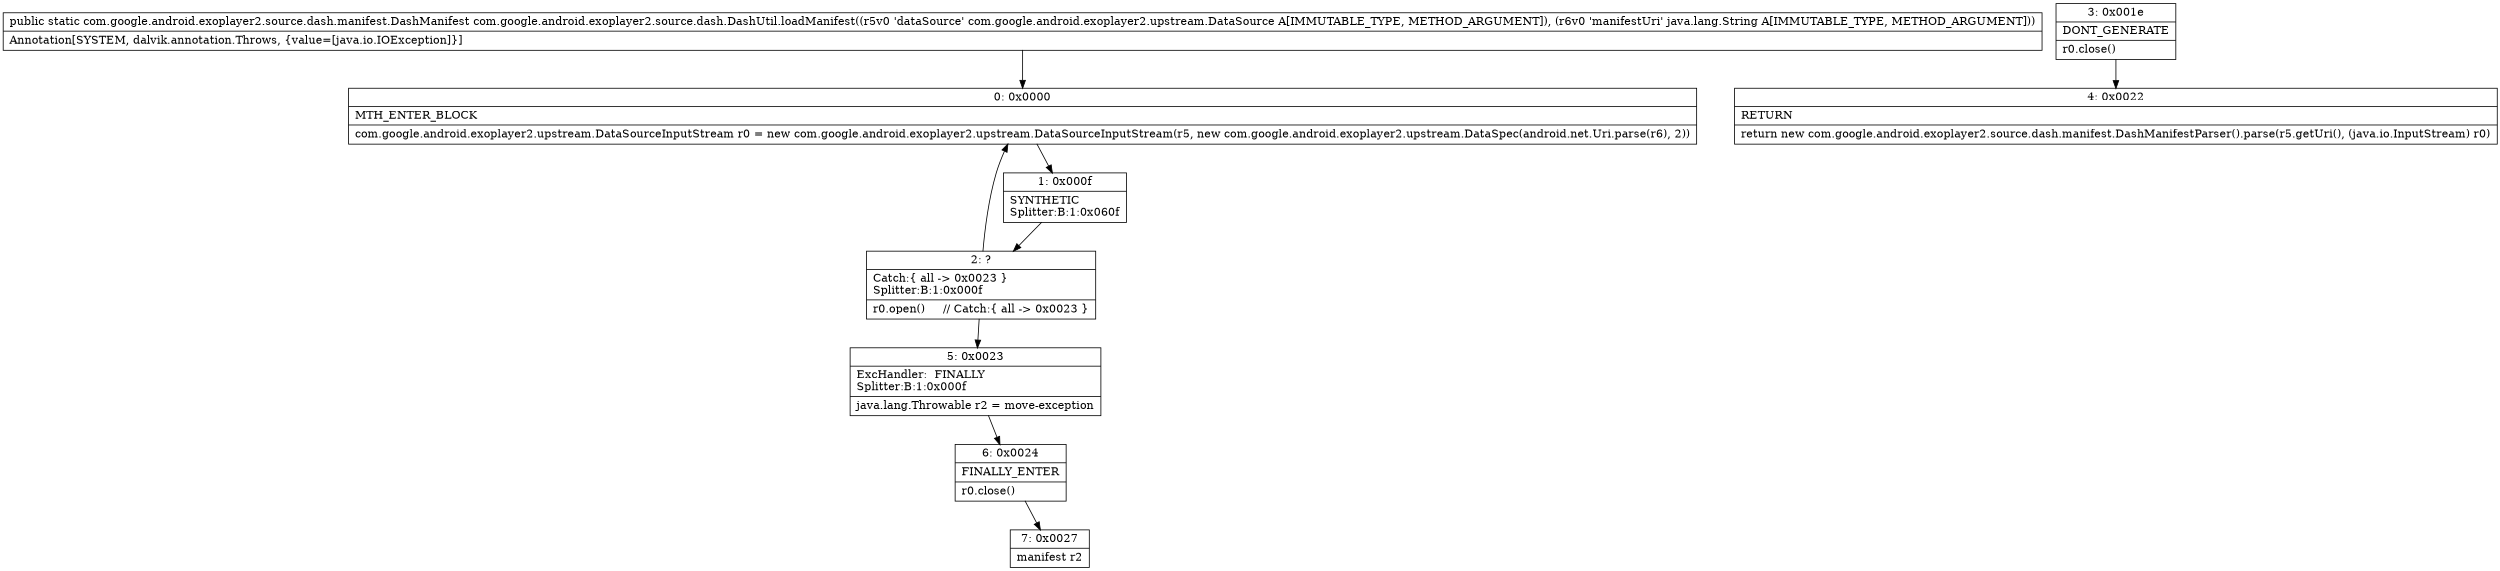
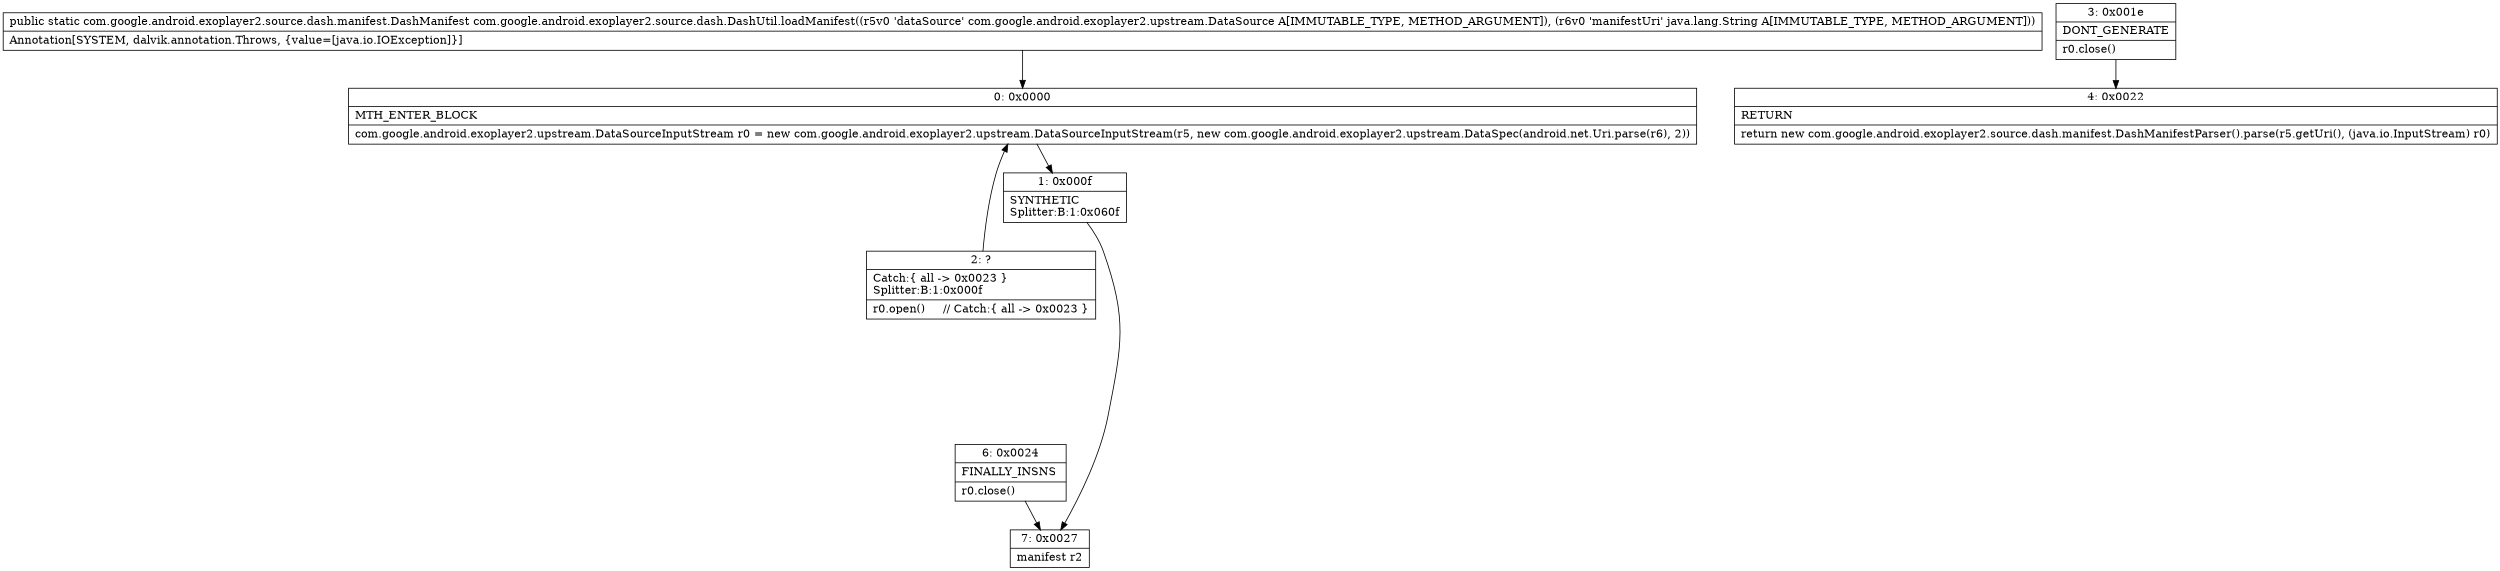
edge "1: 0x000f" -> "2: ?": now "1: 0x000f" -> "7: 0x0027"
node "5: 0x0023": removed
node "6: 0x0024": text "FINALLY_ENTER" -> "FINALLY_INSNS"
